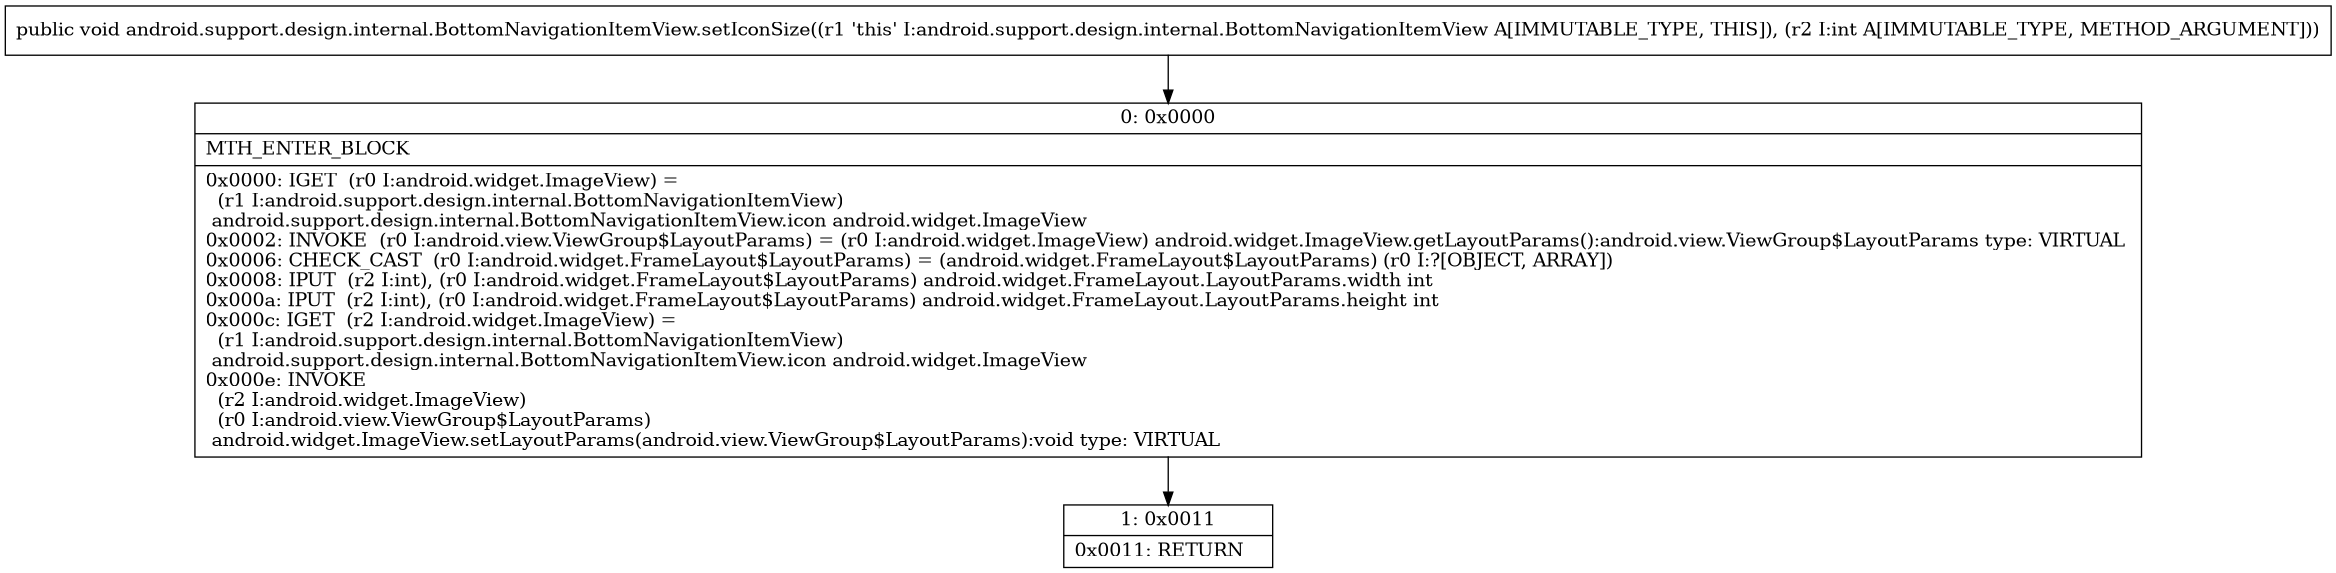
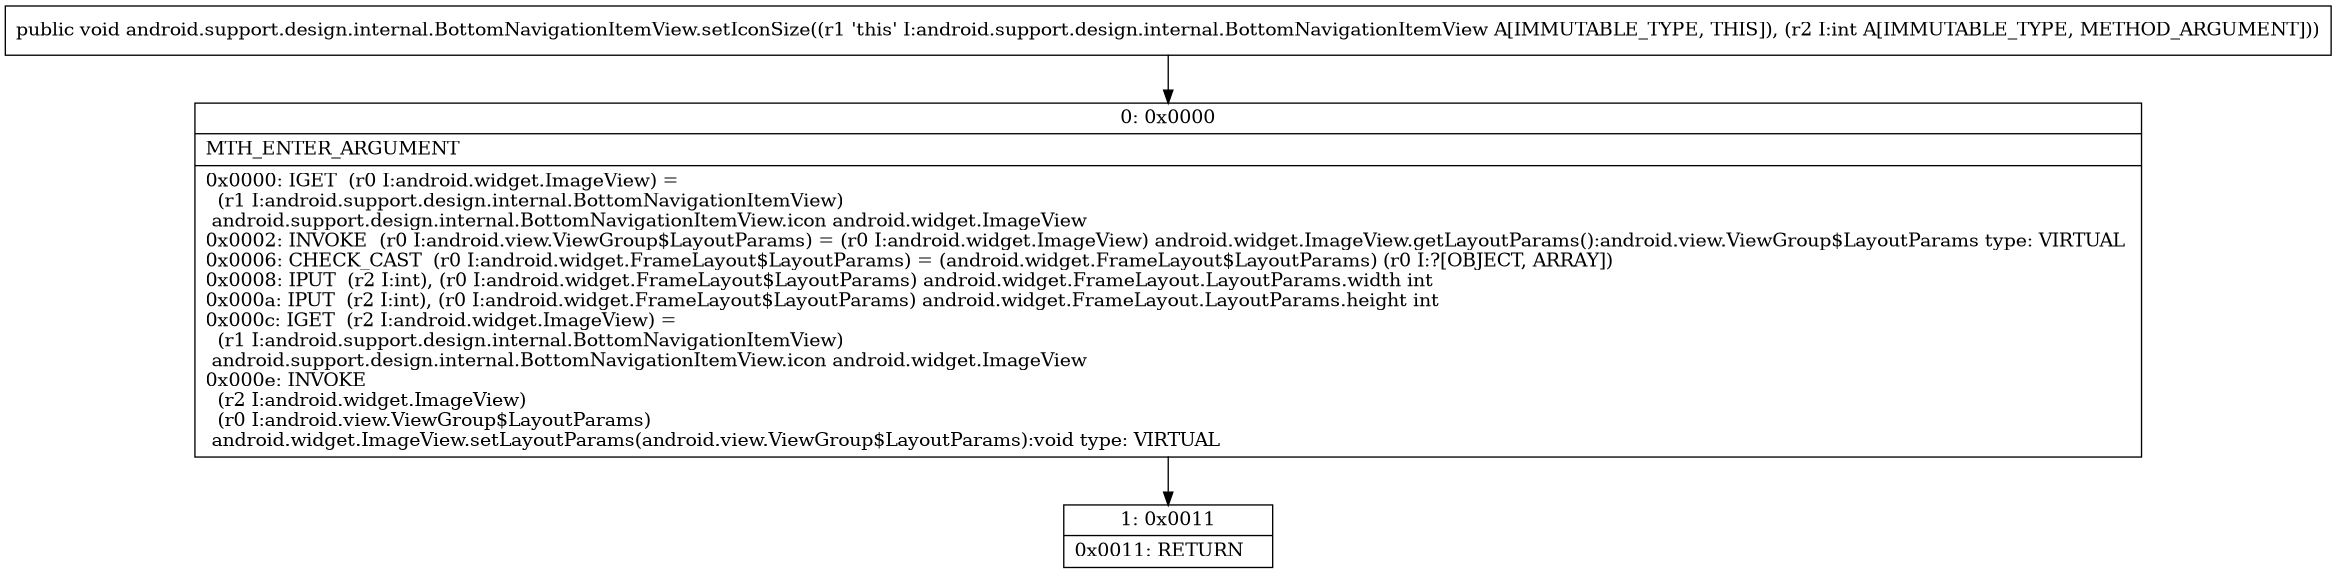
node "0: 0x0000": text "MTH_ENTER_BLOCK" -> "MTH_ENTER_ARGUMENT"
